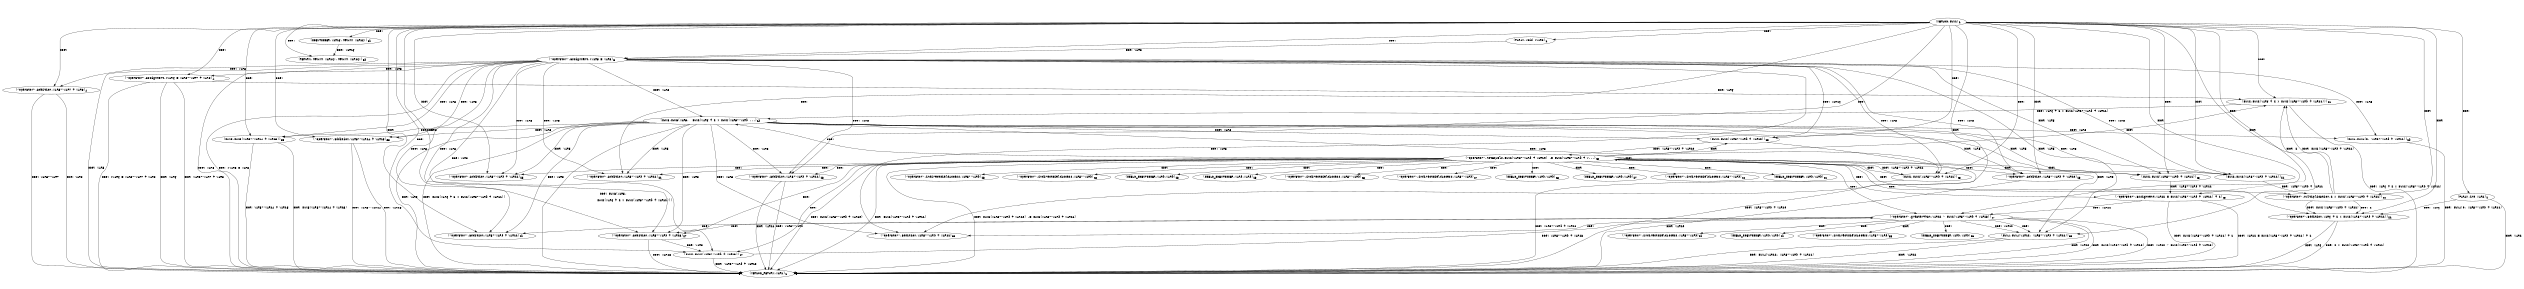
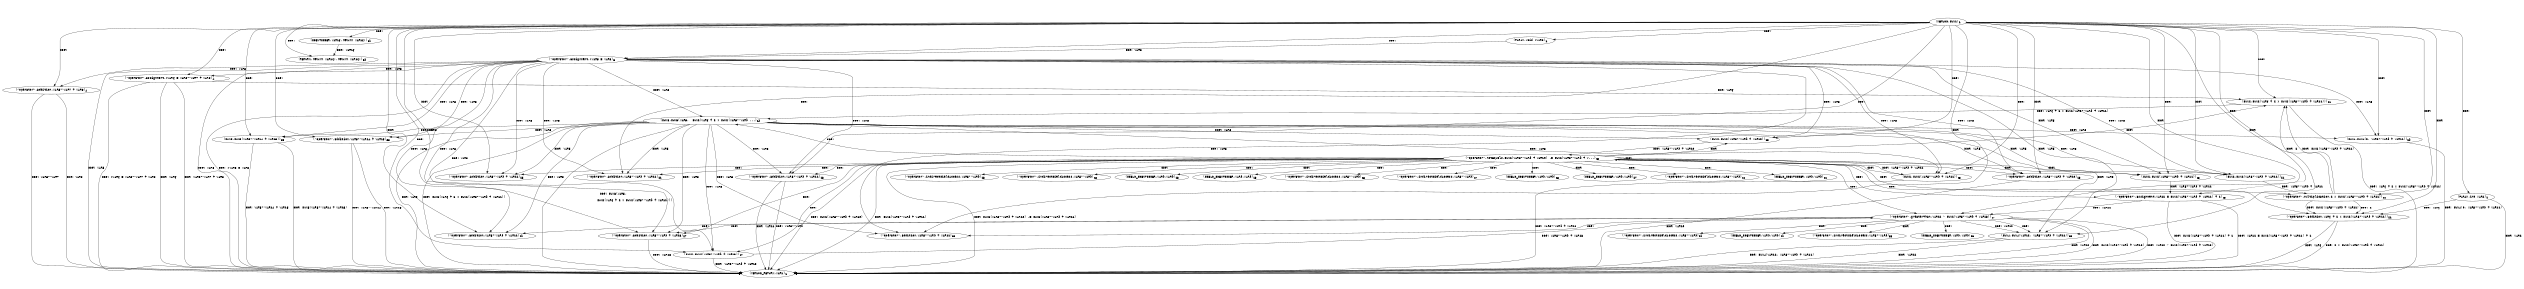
edge "(METHOD,FUN1)" -> "(FUN4,FUN4(0, VAR5->VAR9 + VAR11))": added, label "DDG:"
edge "(<operator>.assignment,*VAR5 = VAR3)" -> "(FUN2,FUN2(VAR5->VAR9 + VAR10))": label "DDG: VAR16" -> "DDG: VAR5"
edge "(<operator>.addition,VAR5->VAR9 + VAR13)" -> "(FUN2,FUN2(VAR5->VAR9 + VAR13))": now "(FUN3,FUN3(VAR5,  FUN2(VAR6 + 2 * FUN2(VAR5->VAR9 ...)" -> "(FUN2,FUN2(VAR5->VAR9 + VAR13))"
edge "(FUN2,FUN2(VAR5->VAR9 + VAR10))" -> "(METHOD_RETURN,VAR1)": removed, label "DDG: VAR5->VAR9 + VAR10"
